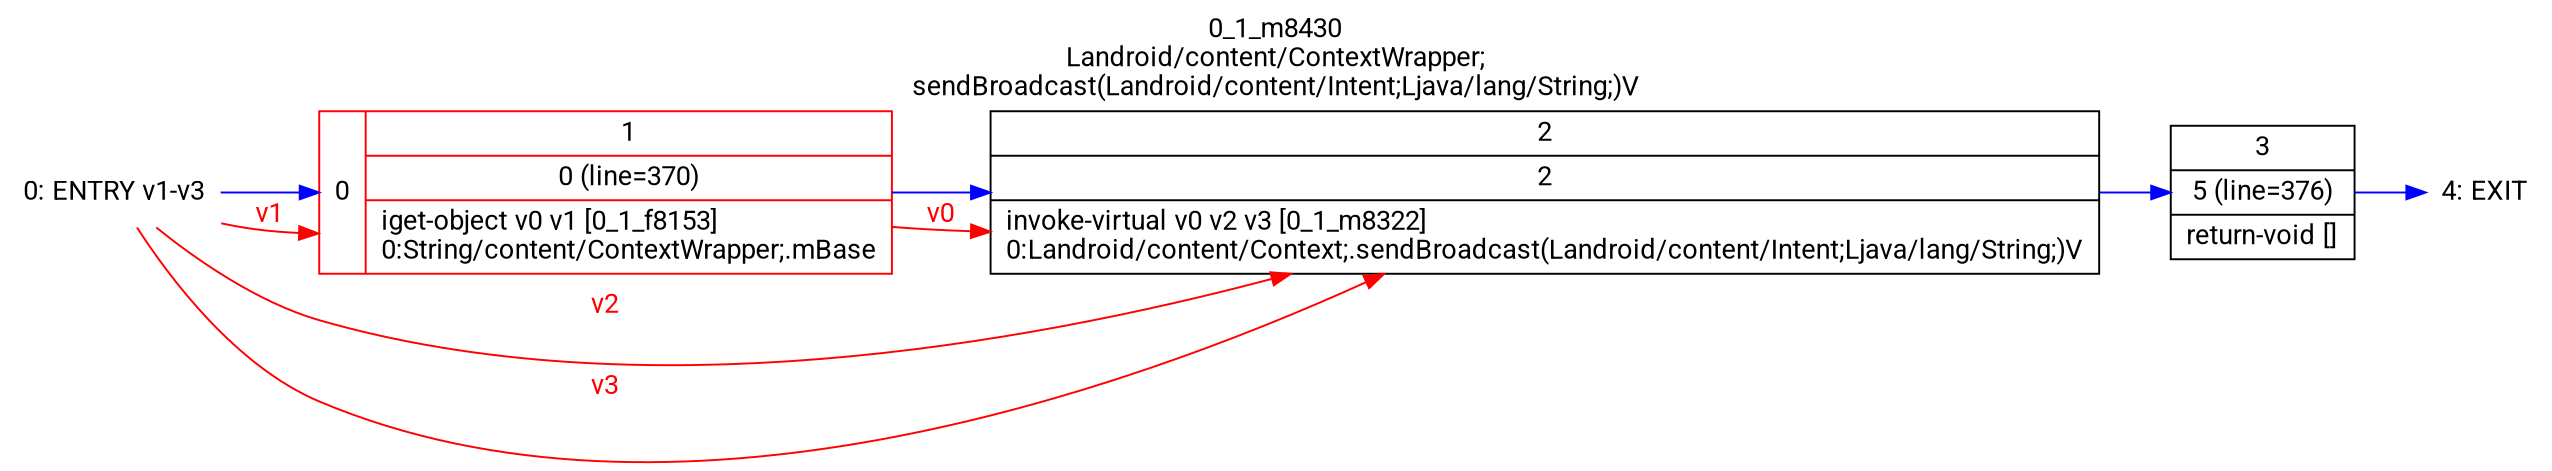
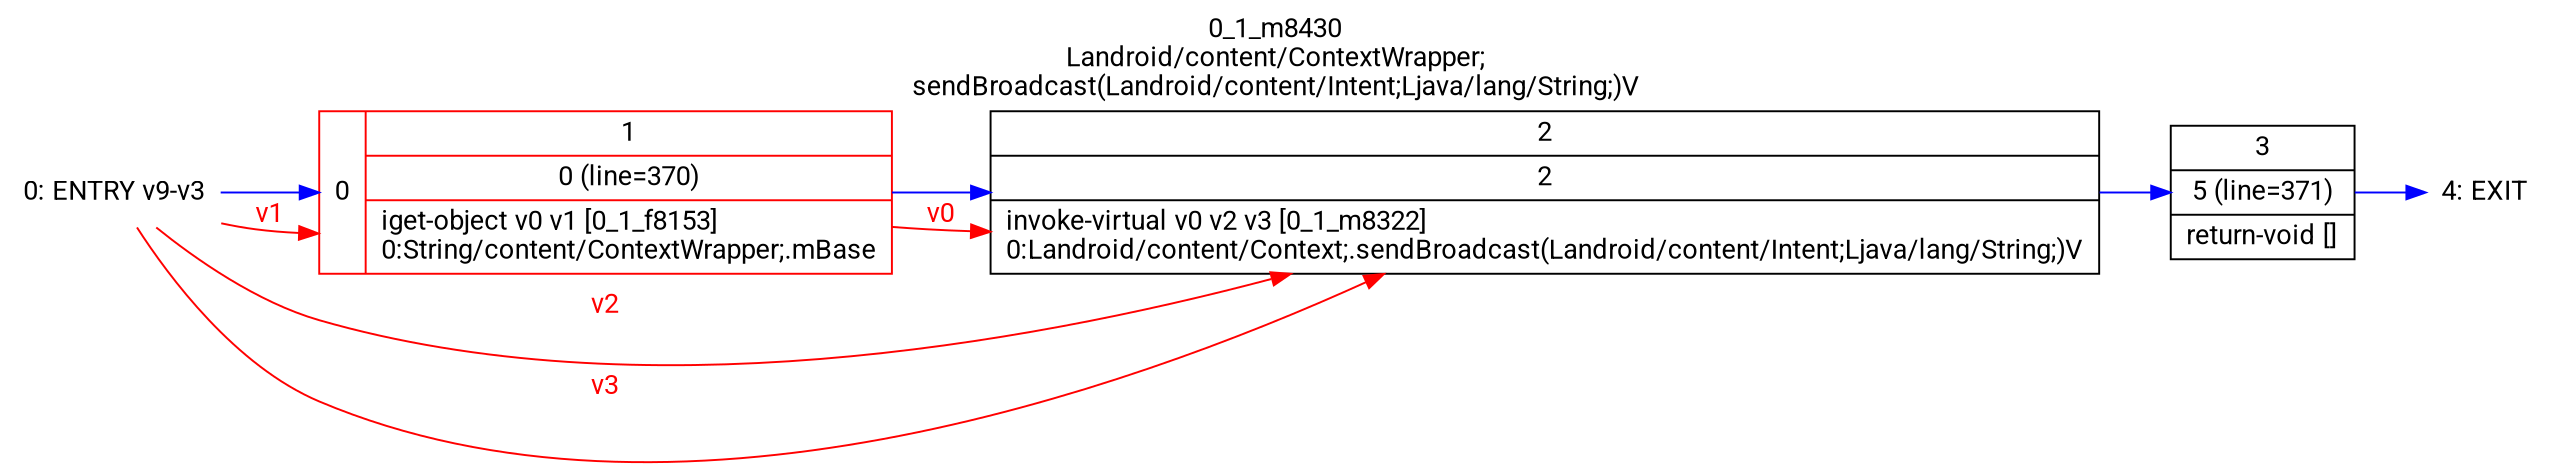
node "3": text "5 (line=376)" -> "5 (line=371)"
node "0: ENTRY v1-v3": label "0: ENTRY v1-v3" -> "0: ENTRY v9-v3"
